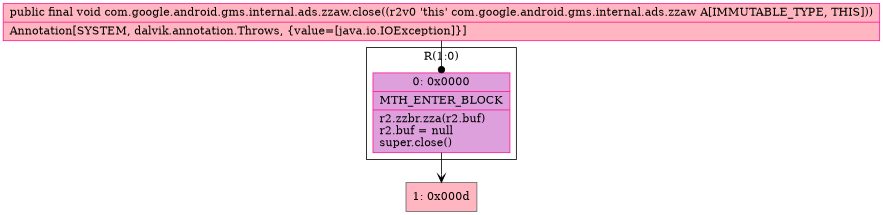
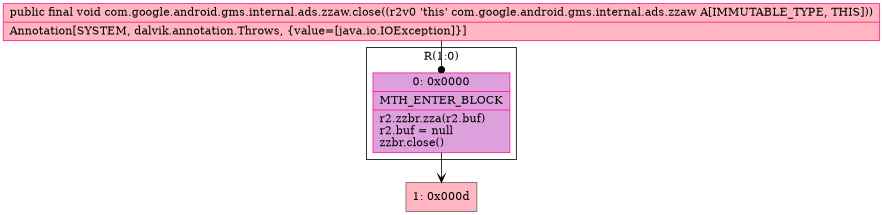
node "0: 0x0000": text "super.close()" -> "zzbr.close()"
